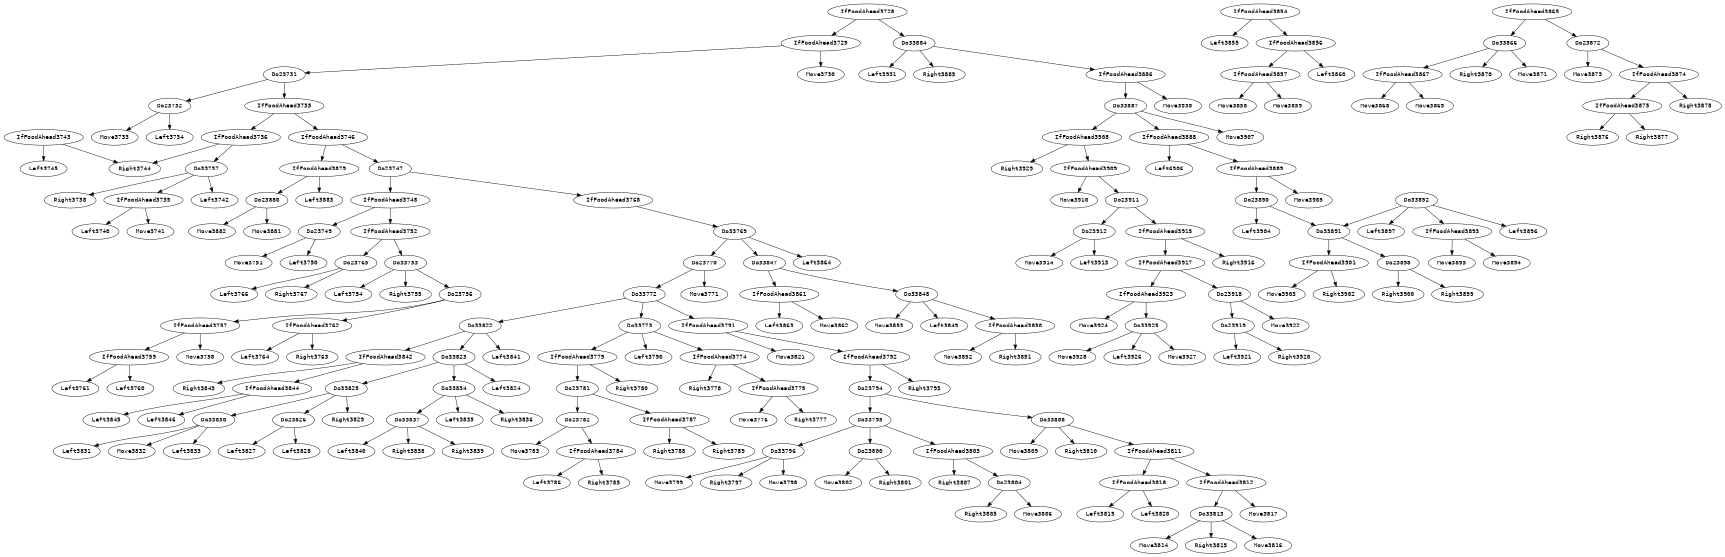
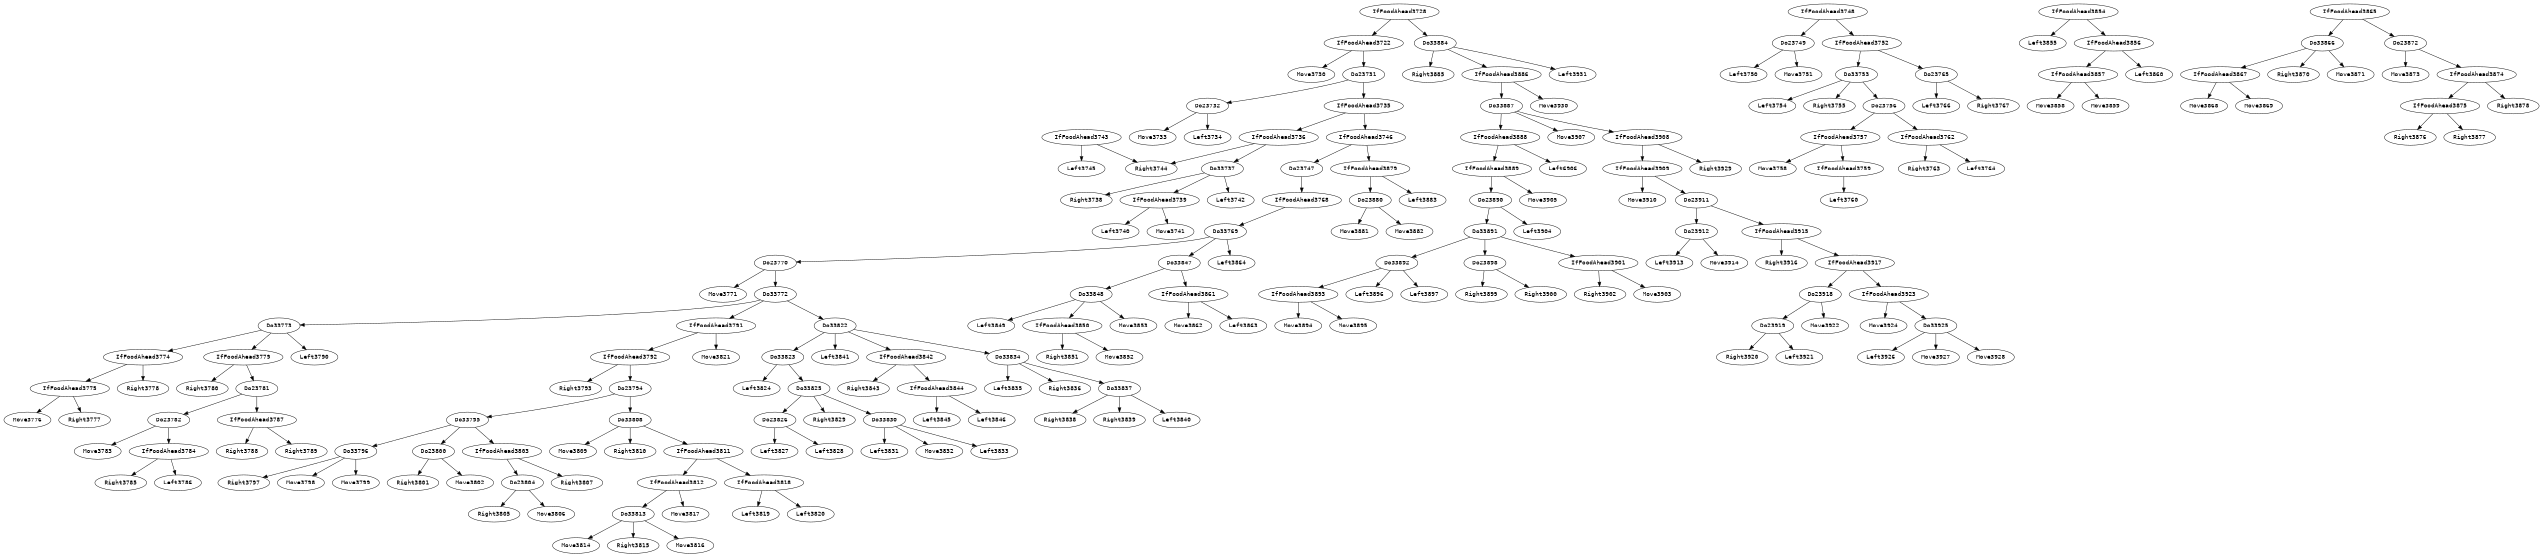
node "IfFoodAhead3729": label "IfFoodAhead3729" -> "IfFoodAhead3722"
edge "Do23747" -> "IfFoodAhead3748": removed
edge "Do33892" -> "Do33891": reversed
edge "Do33823" -> "Do33834": now "Do33822" -> "Do33834"
node "Left3761": removed
